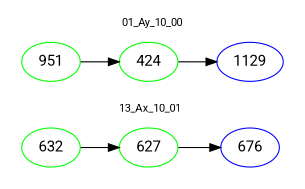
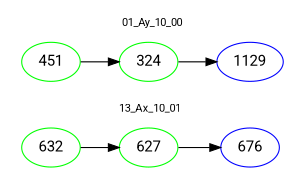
node "951": label "951" -> "451"
node "424": label "424" -> "324"
